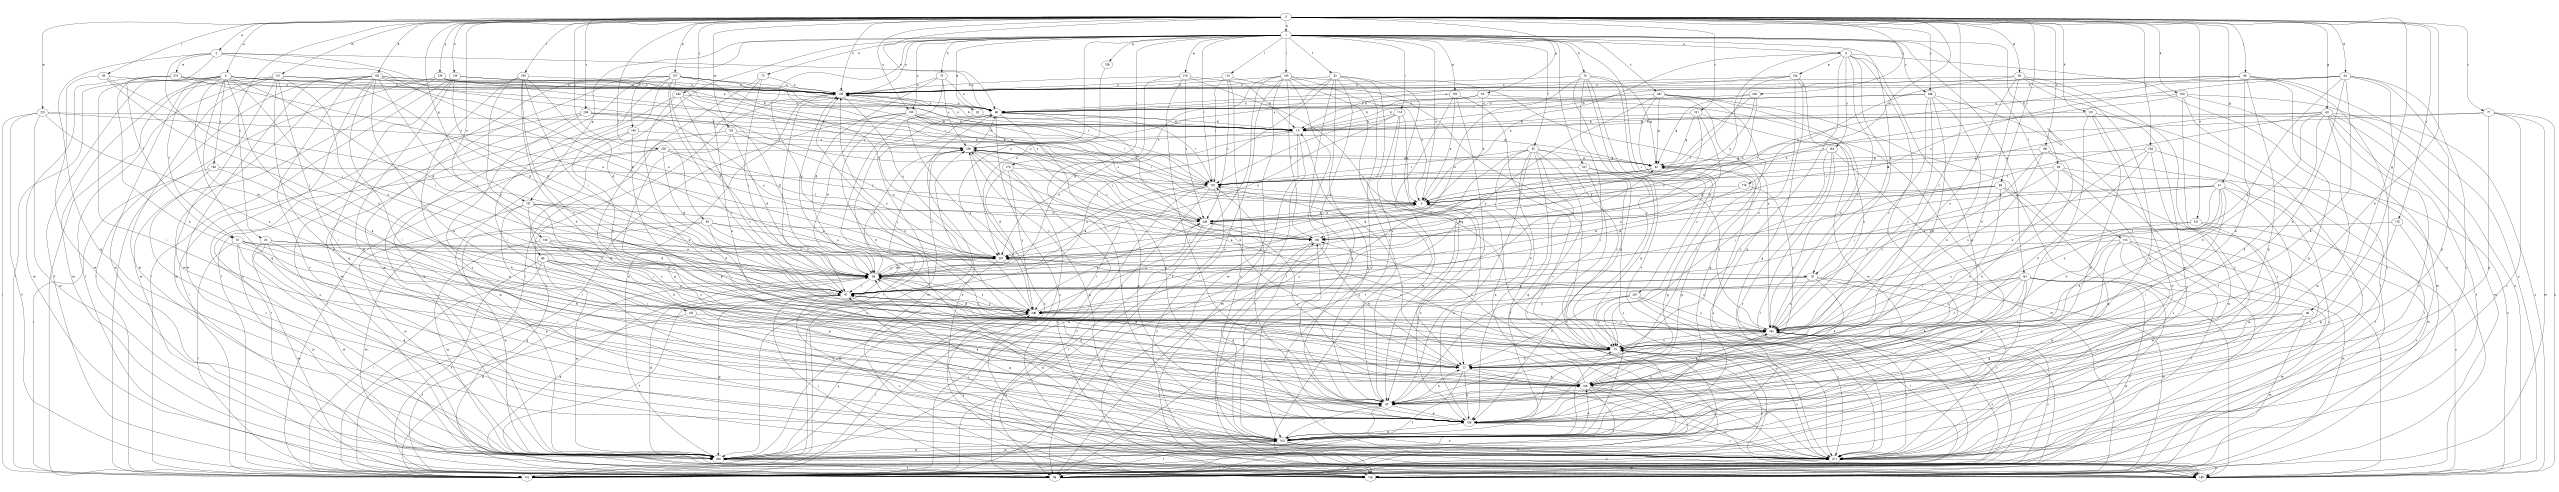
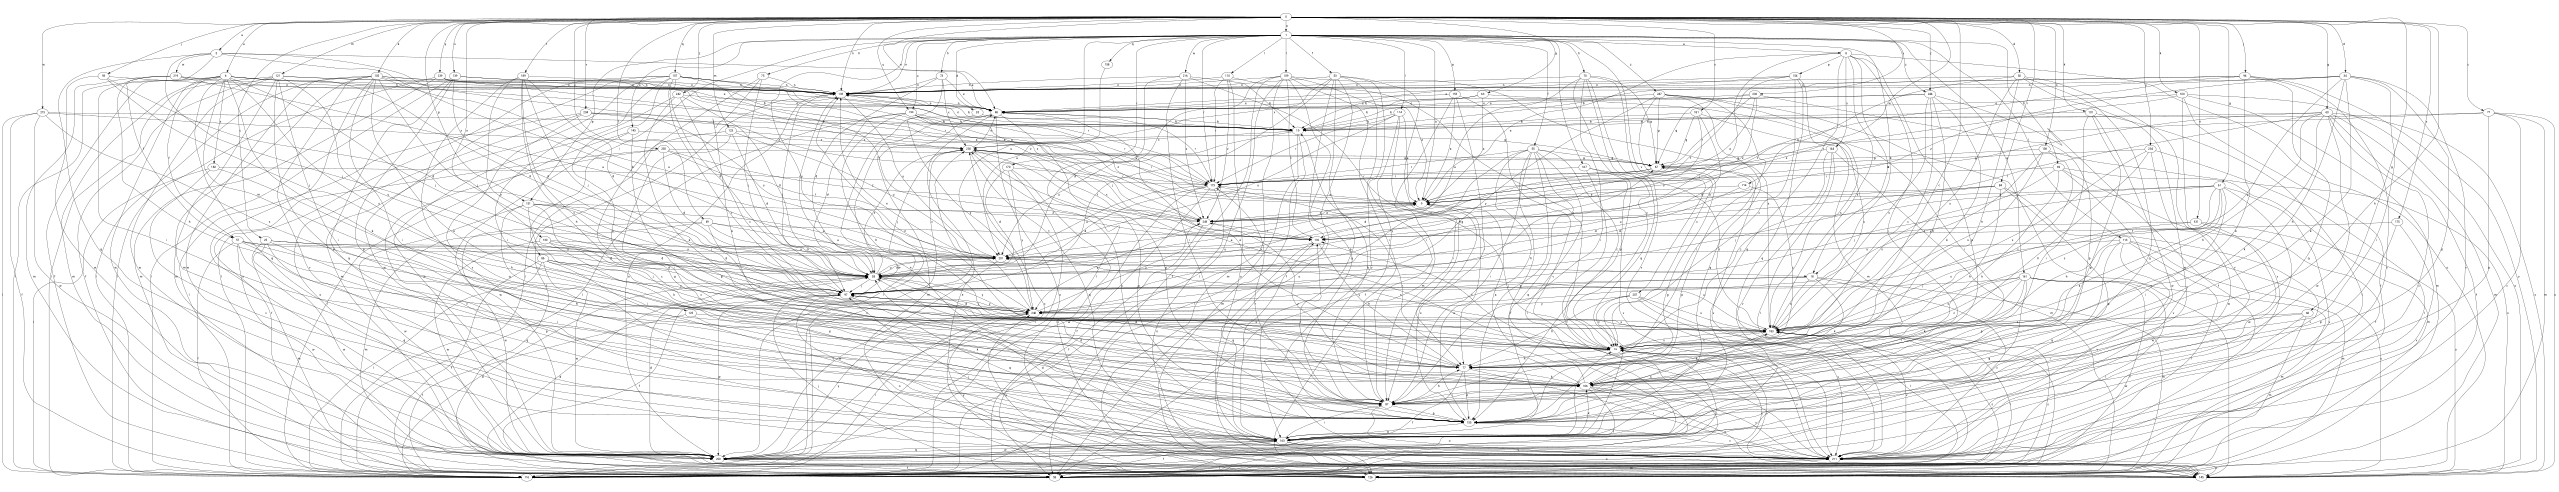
edge "94" -> "155": now "202" -> "155"
